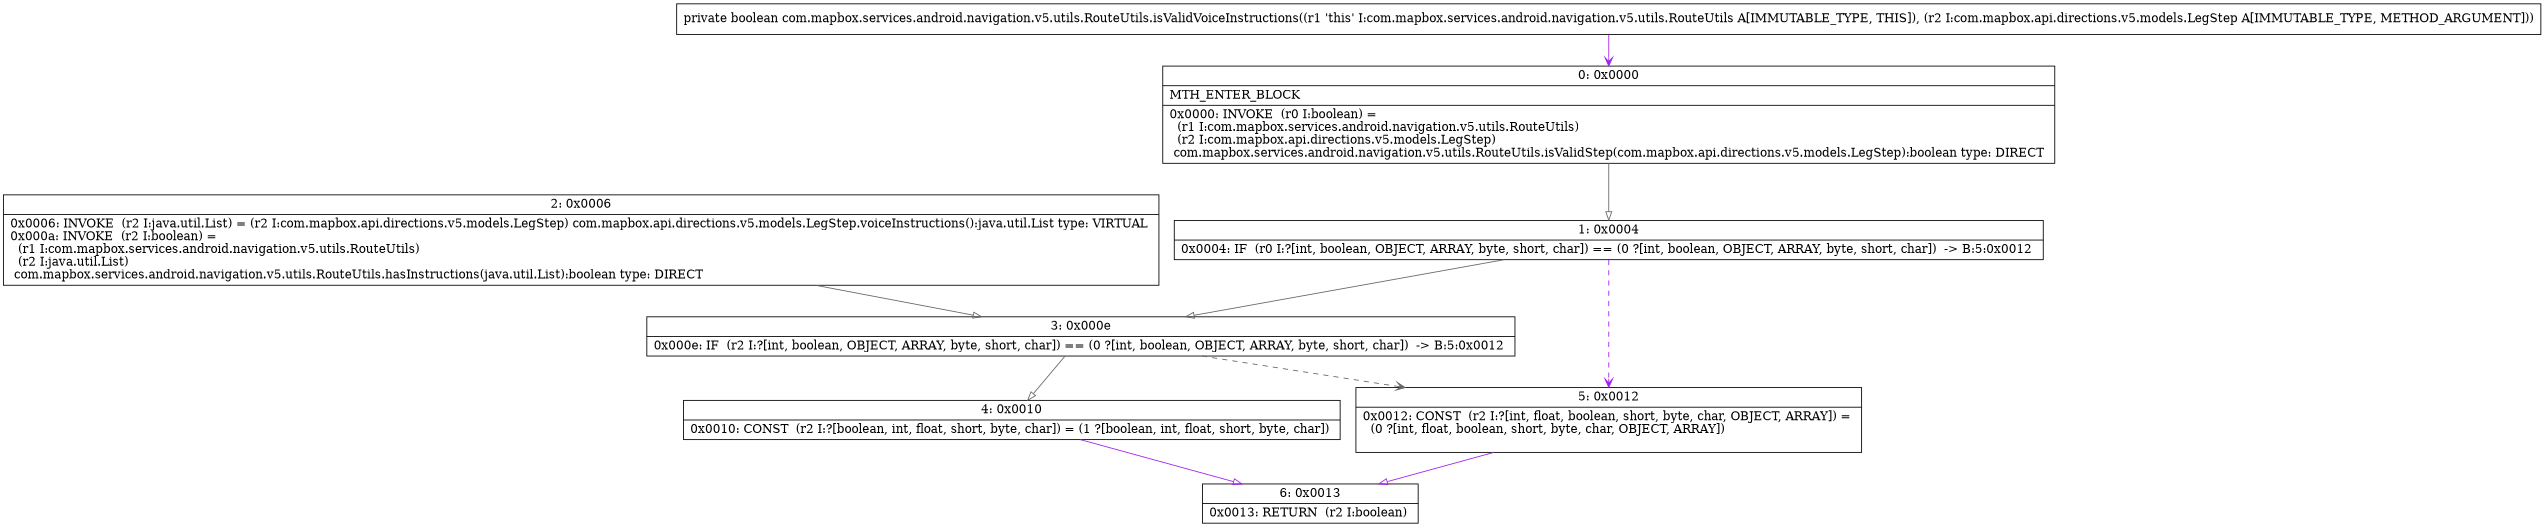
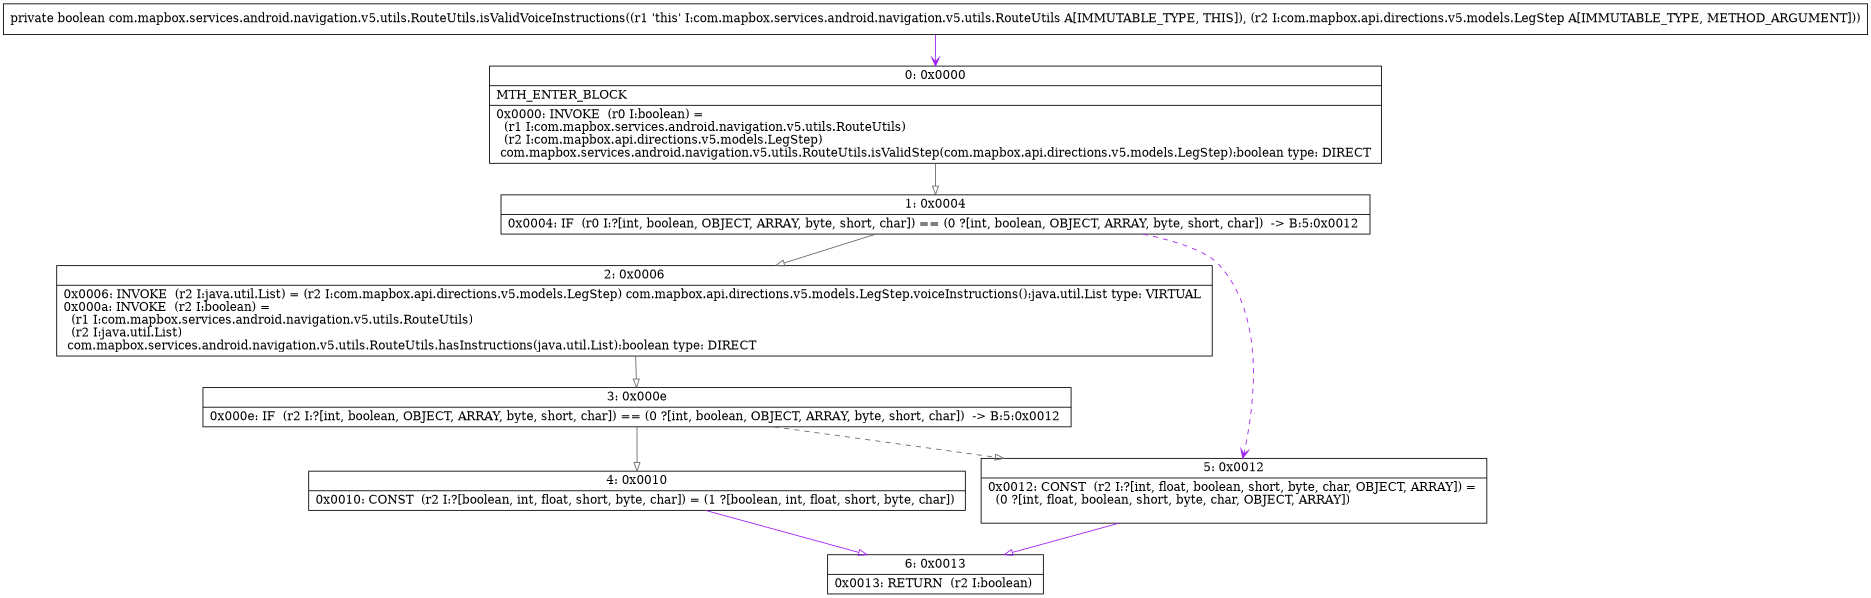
edge "1: 0x0004" -> "3: 0x000e": now "1: 0x0004" -> "2: 0x0006"
edge "3: 0x000e" -> "5: 0x0012": arrowhead vee -> onormal
